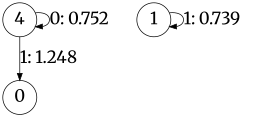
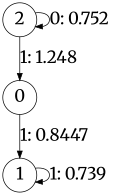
node "4": label "4" -> "2"
edge "0" -> "1": added, label "1: 0.8447"
